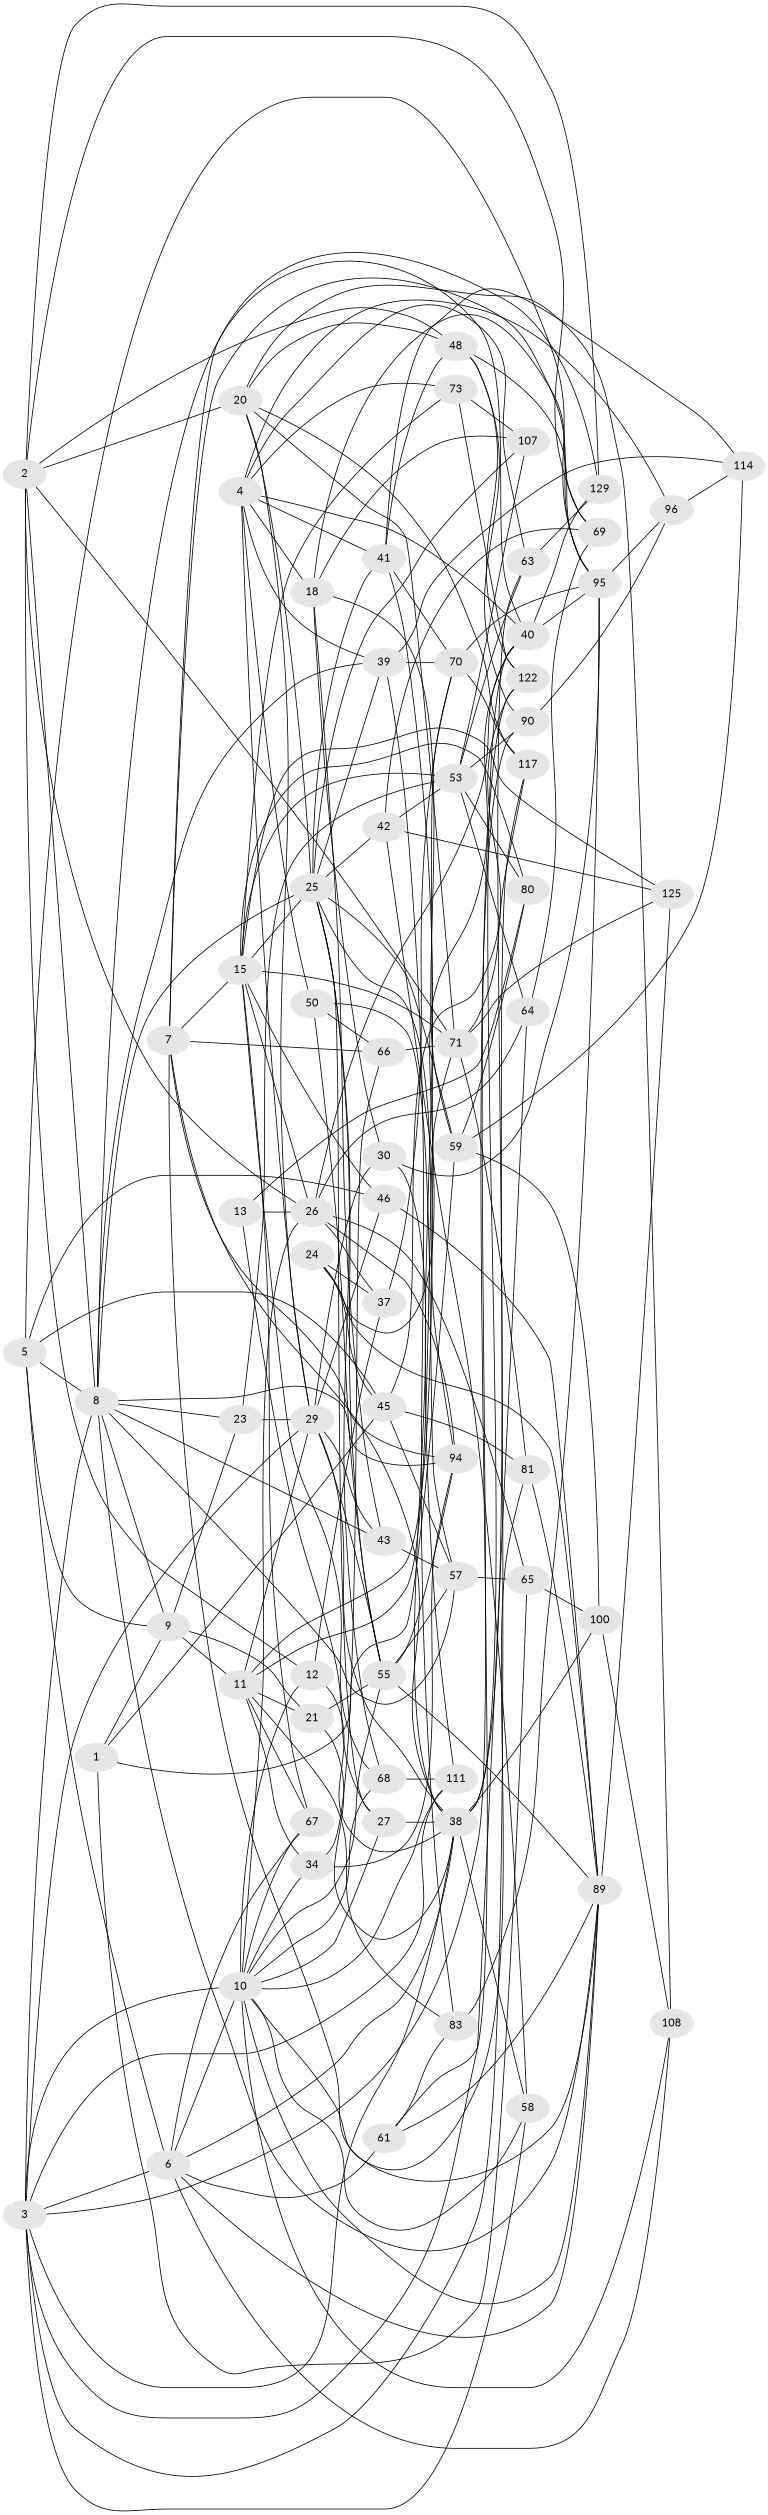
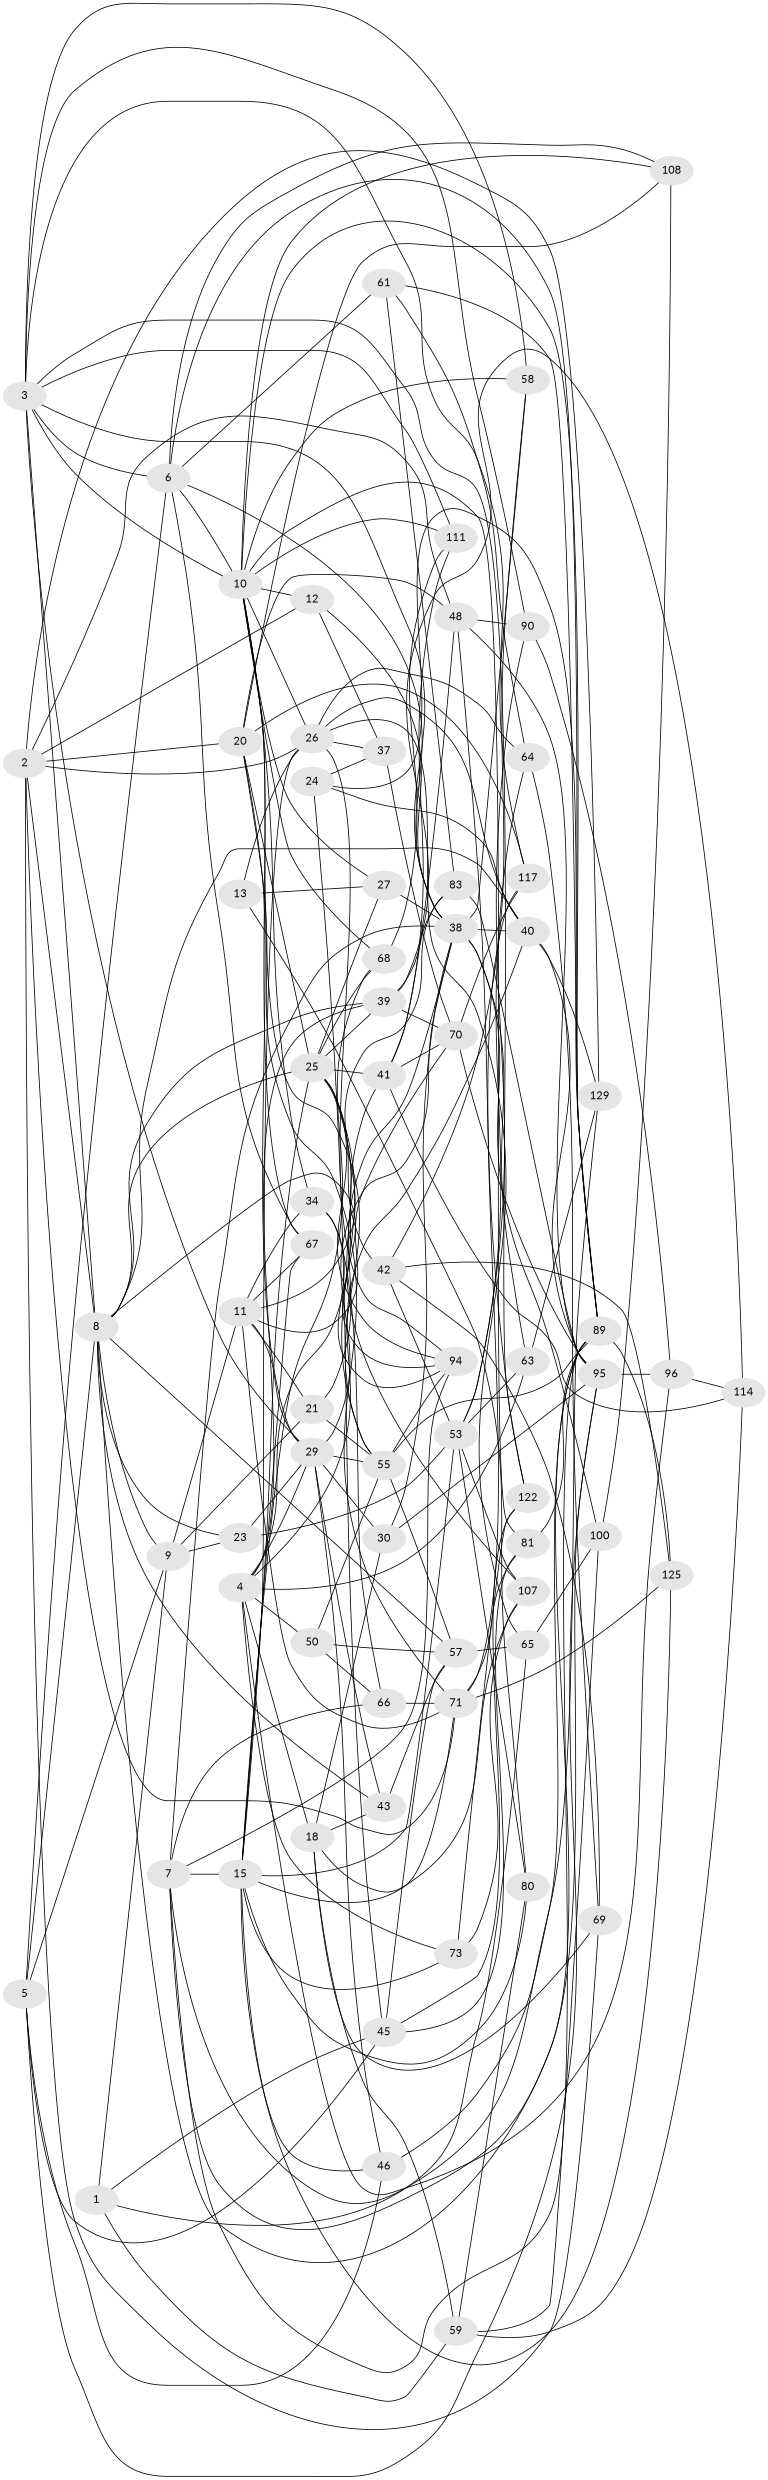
edge "25" -- "59": removed
